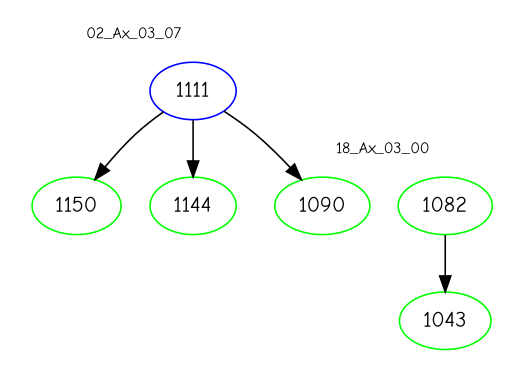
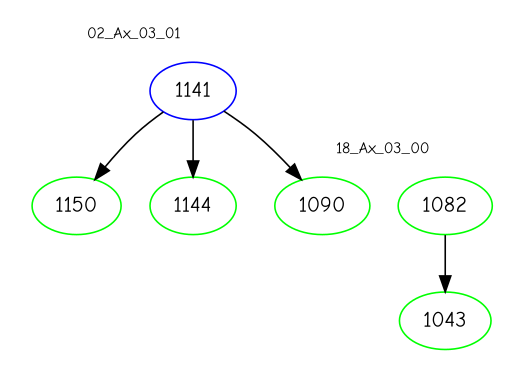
cluster "02_Ax_03_07": label "02_Ax_03_07" -> "02_Ax_03_01"
node "1111": label "1111" -> "1141"
